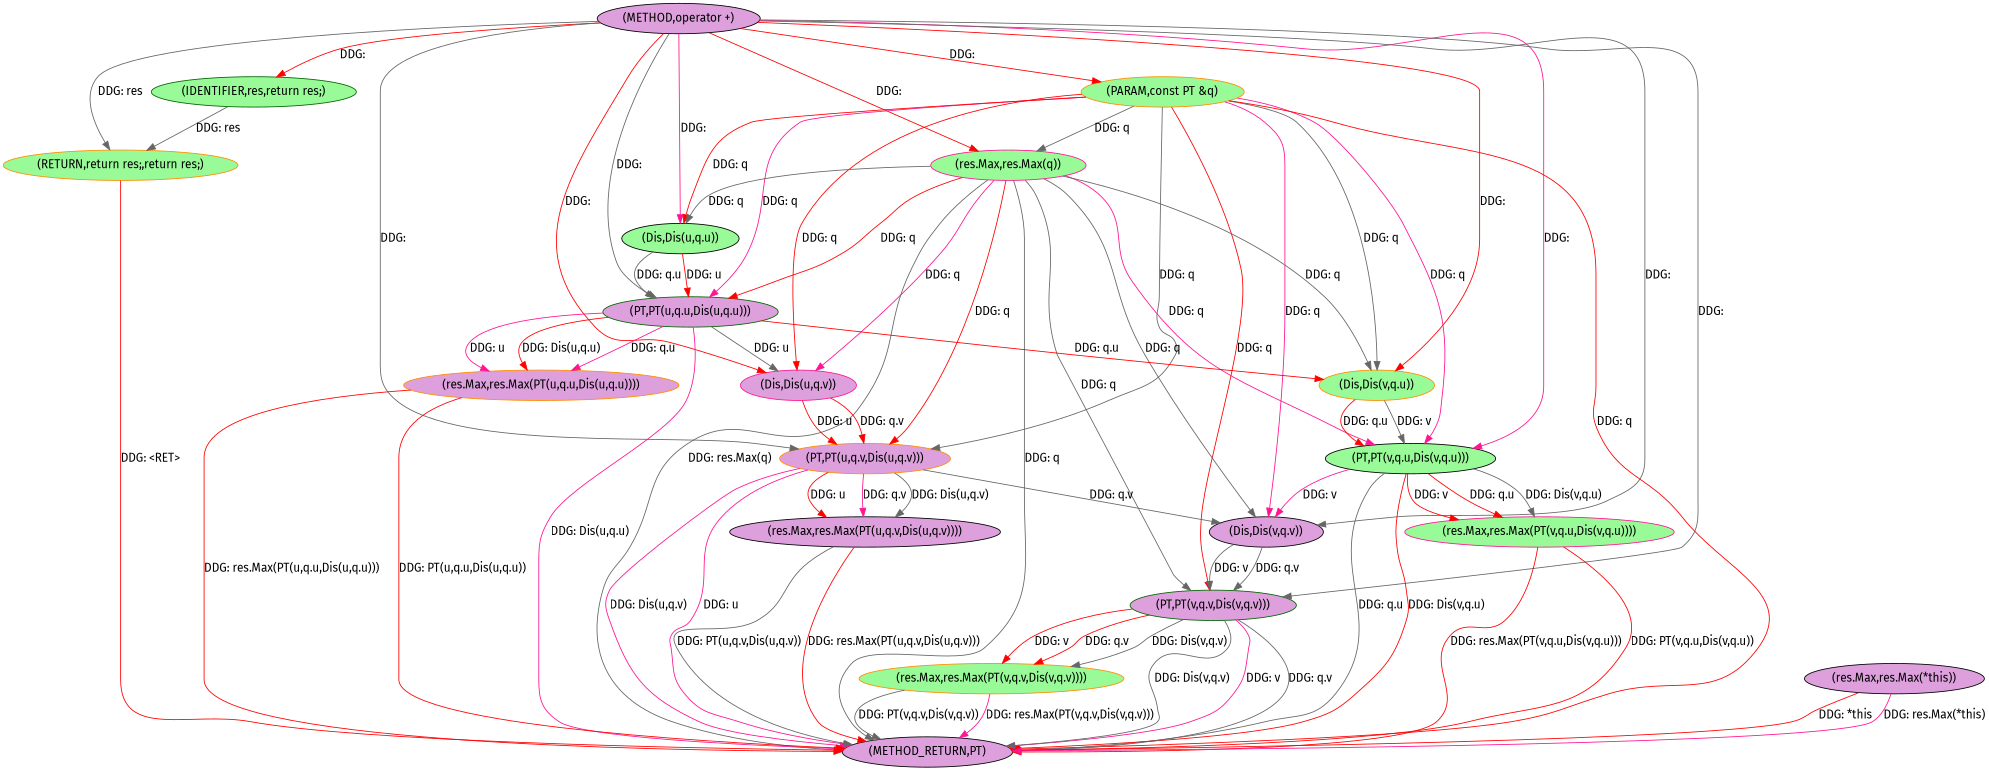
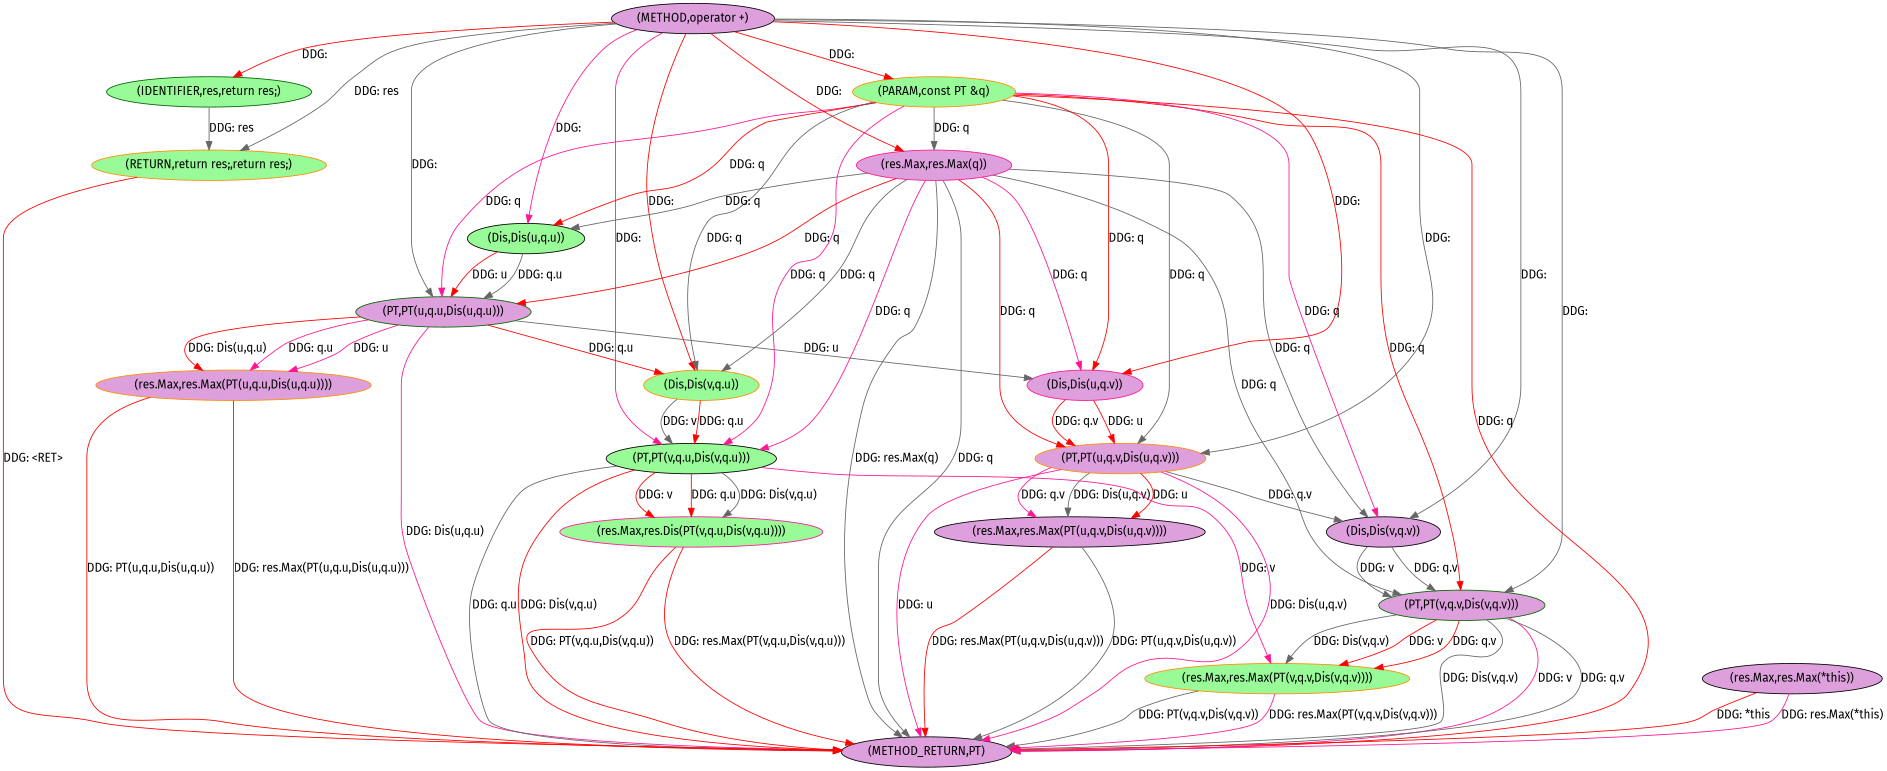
node "(res.Max,res.Max(q))": fillcolor palegreen -> plum
edge "(PT,PT(v,q.u,Dis(v,q.u)))" -> "(Dis,Dis(v,q.v))": now "(PT,PT(v,q.u,Dis(v,q.u)))" -> "(res.Max,res.Max(PT(v,q.v,Dis(v,q.v))))"
node "(res.Max,res.Max(PT(v,q.u,Dis(v,q.u))))": label "(res.Max,res.Max(PT(v,q.u,Dis(v,q.u))))" -> "(res.Max,res.Dis(PT(v,q.u,Dis(v,q.u))))"
